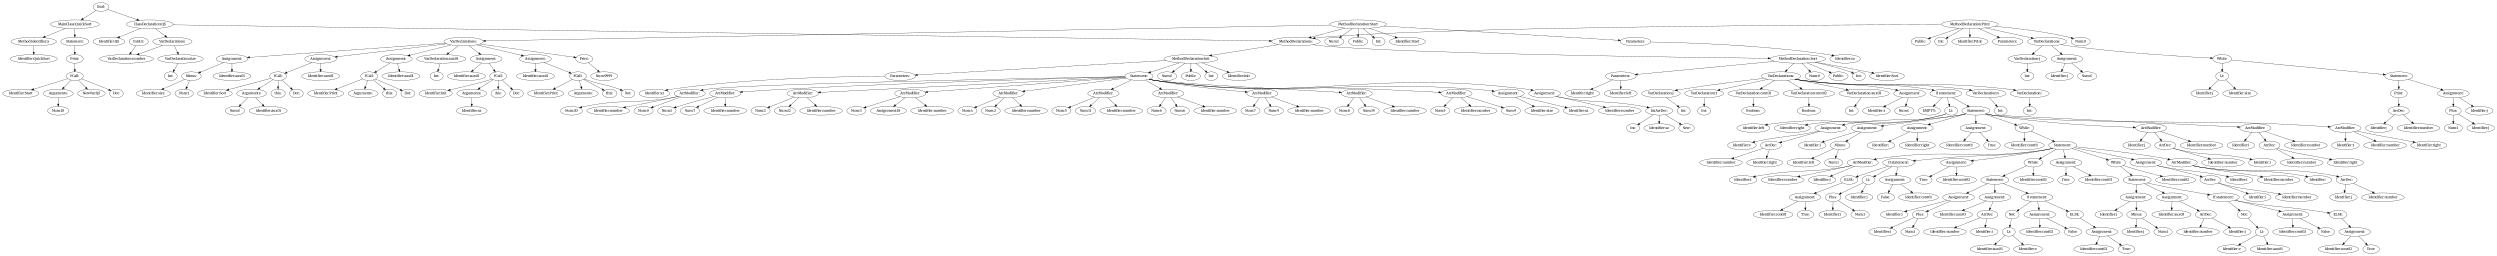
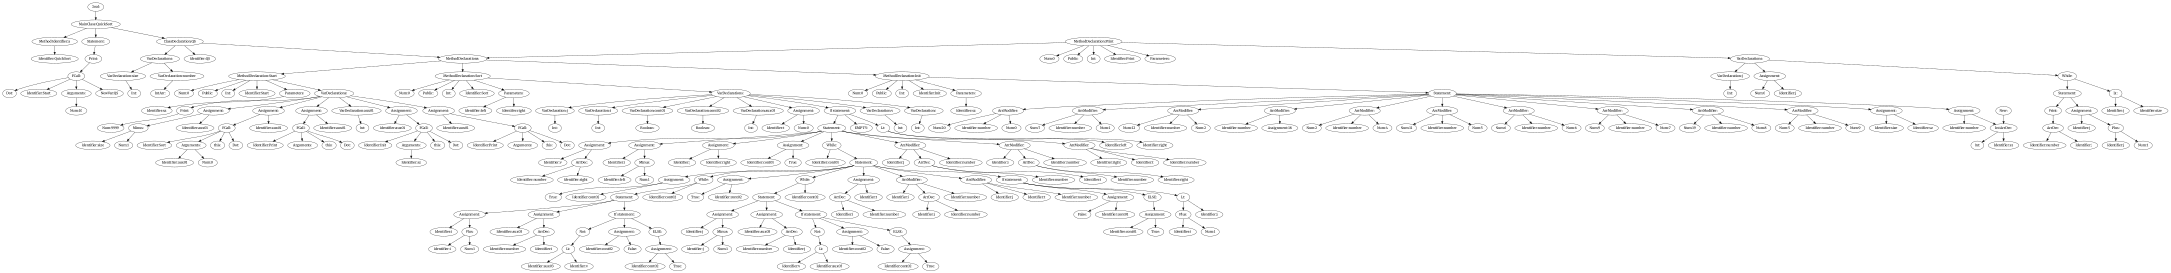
edge "Goal:" -> "ClassDeclaration:QS": now "MainClass:QuickSort" -> "ClassDeclaration:QS"
edge "MethodDeclaration:Start" -> "MethodDeclarations:": reversed
edge "IntArr:" -> "VarDeclaration:number": reversed
node "Num:3": removed
edge "IntArrDec:" -> "New:": reversed
